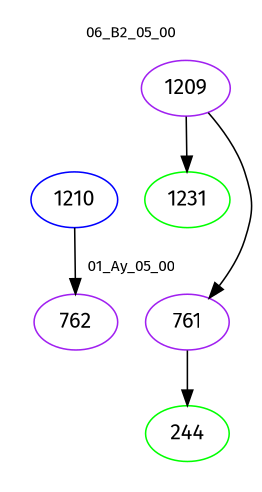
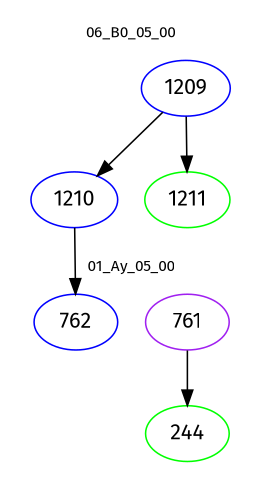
cluster "06_B2_05_00": label "06_B2_05_00" -> "06_B0_05_00"
node "1209": color purple -> blue
edge "1209" -> "761": now "1209" -> "1210"
node "1231": label "1231" -> "1211"
node "762": color purple -> blue
